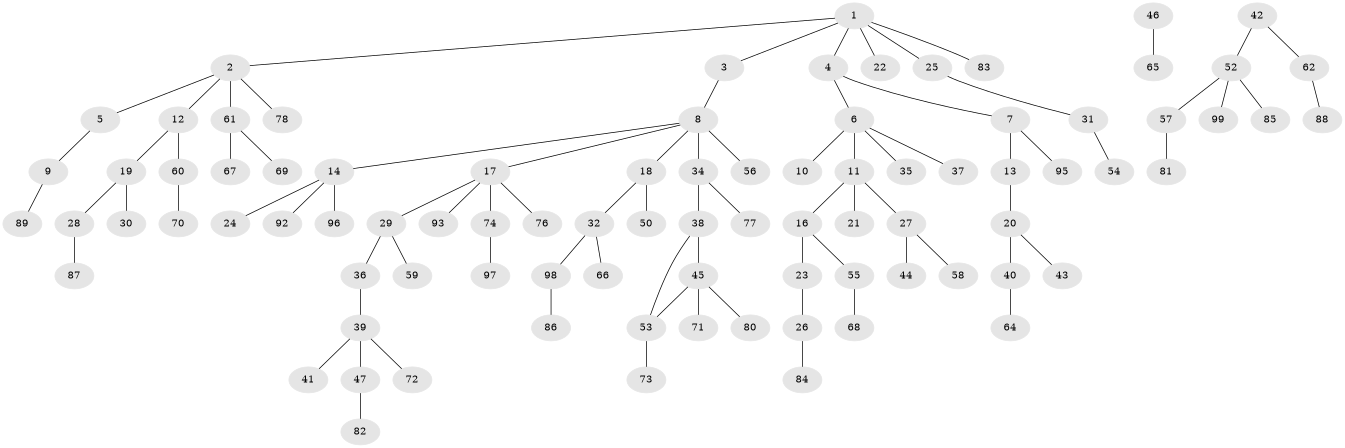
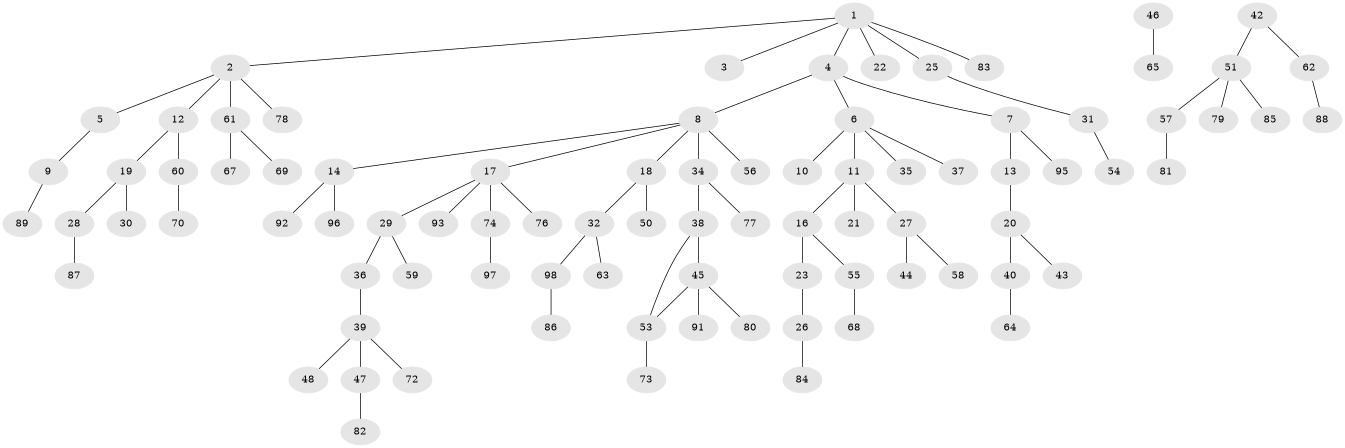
node "52": label "52" -> "51"
edge "3" -- "8": now "4" -- "8"
node "99": label "99" -> "79"
node "24": removed
node "66": label "66" -> "63"
node "71": label "71" -> "91"
node "41": label "41" -> "48"
